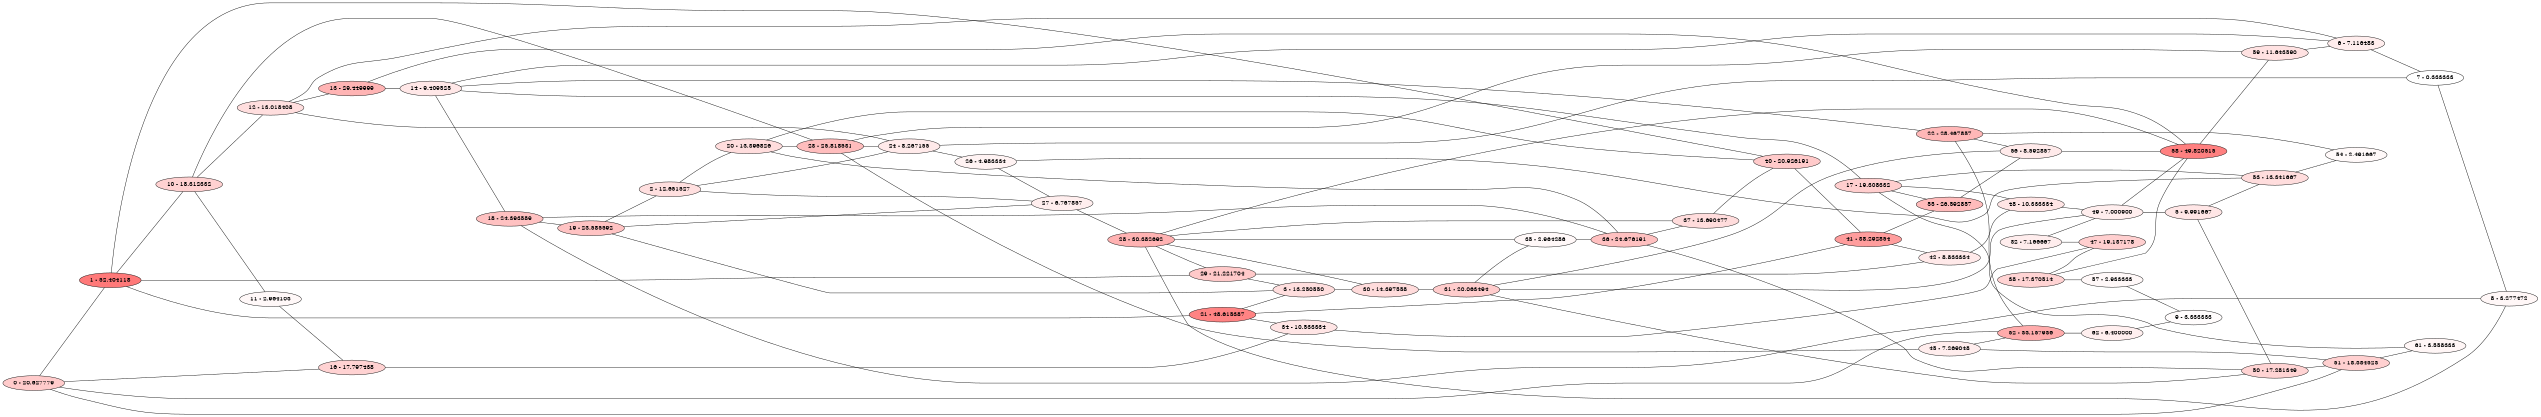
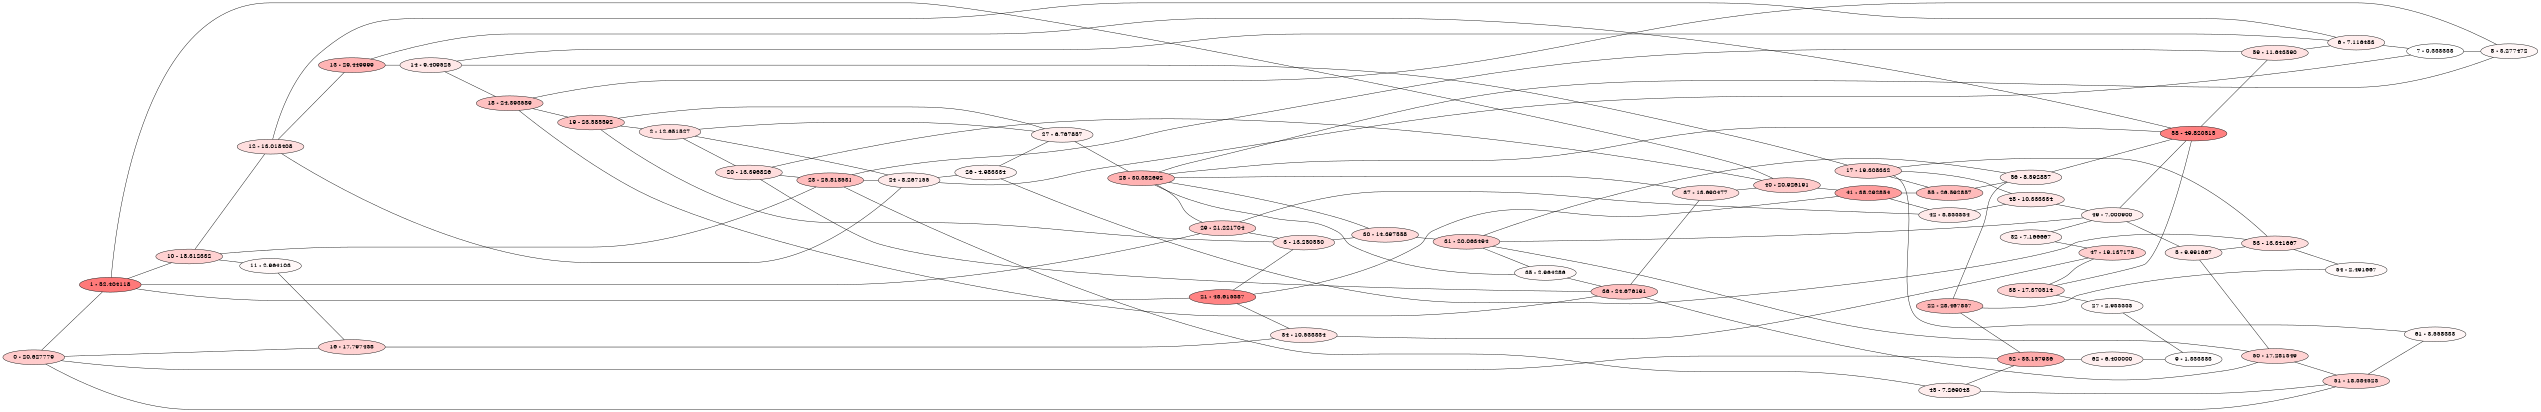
edge "14 - 9.409525" -- "22 - 28.467857": removed
node "57 - 2.933333": label "57 - 2.933333" -> "27 - 2.933333"
node "9 - 3.333333": label "9 - 3.333333" -> "9 - 1.333333"
